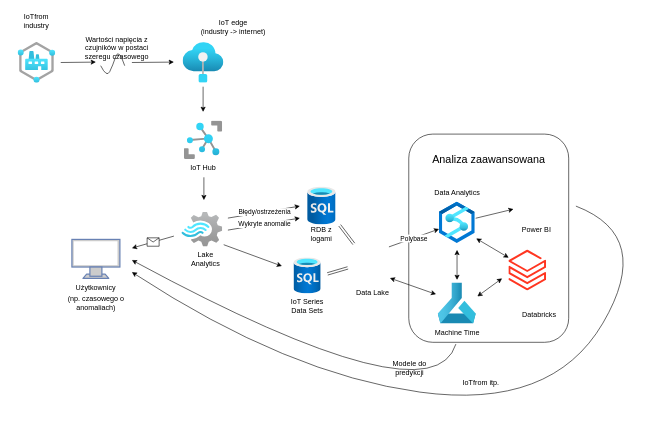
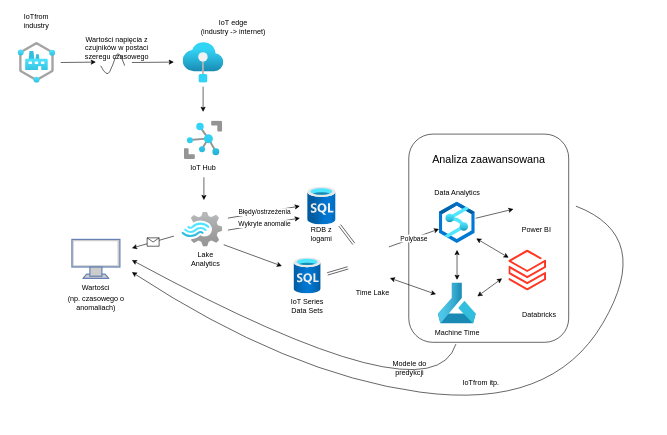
node "Użytkownicy": label "Użytkownicy" -> "Wartości"
node "Data Lake": label "Data Lake" -> "Time Lake"
